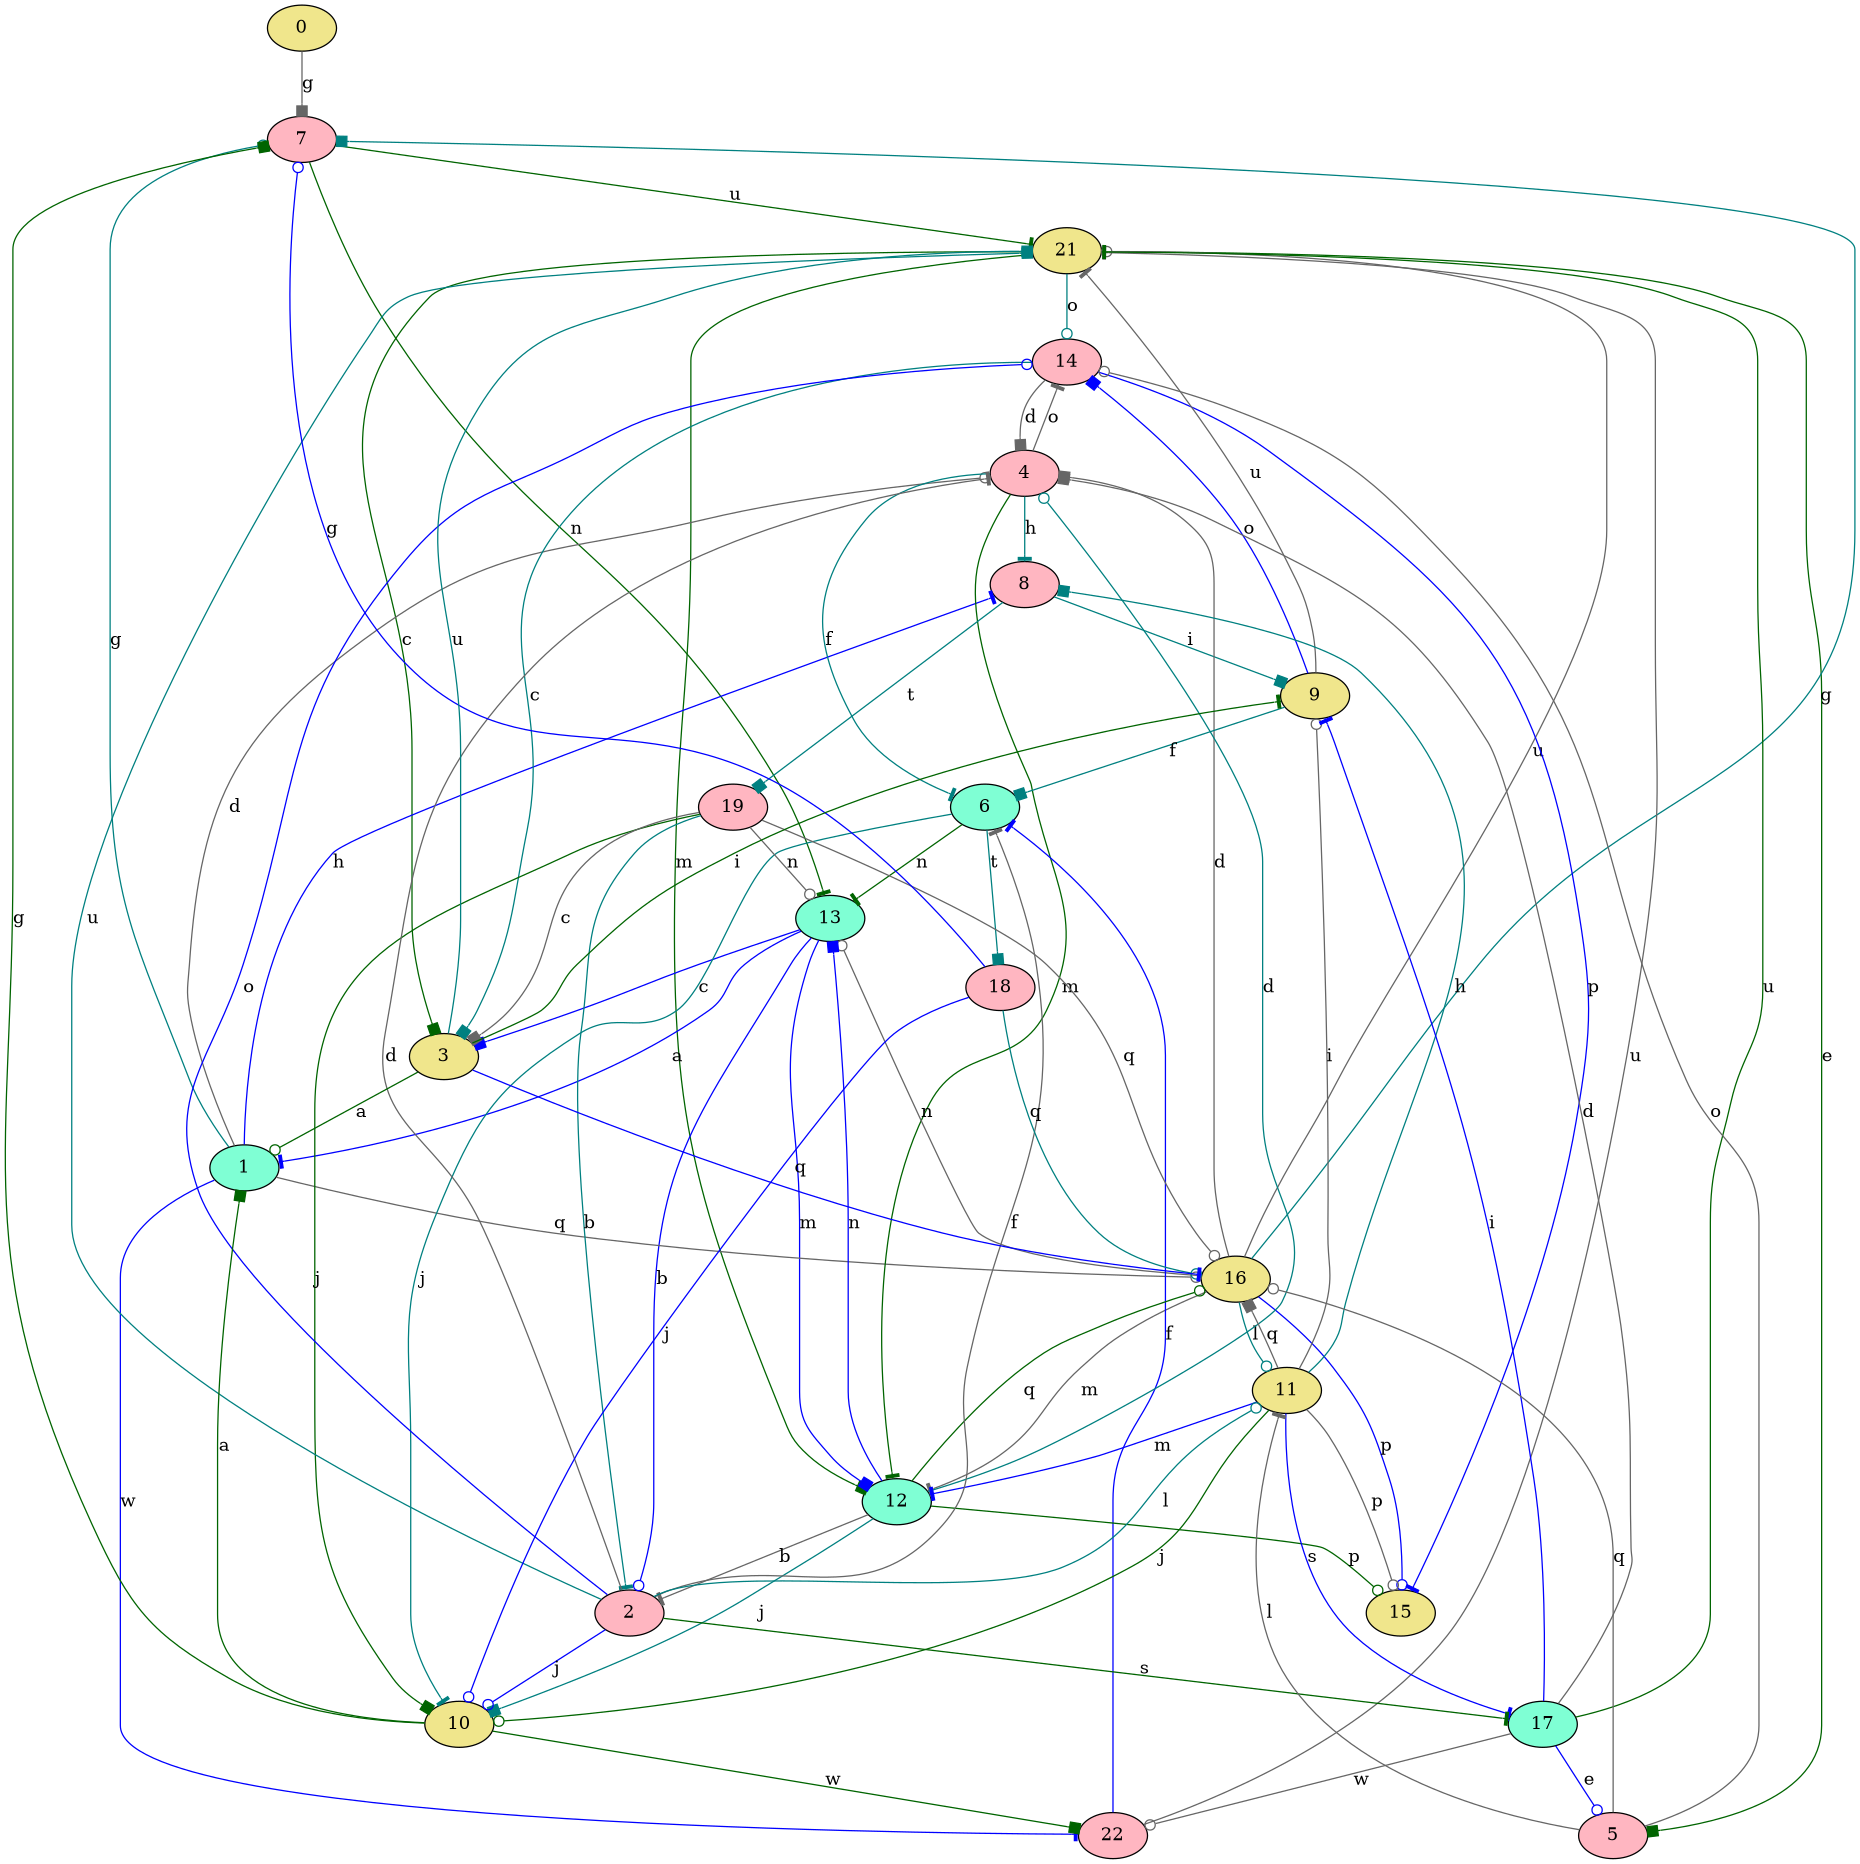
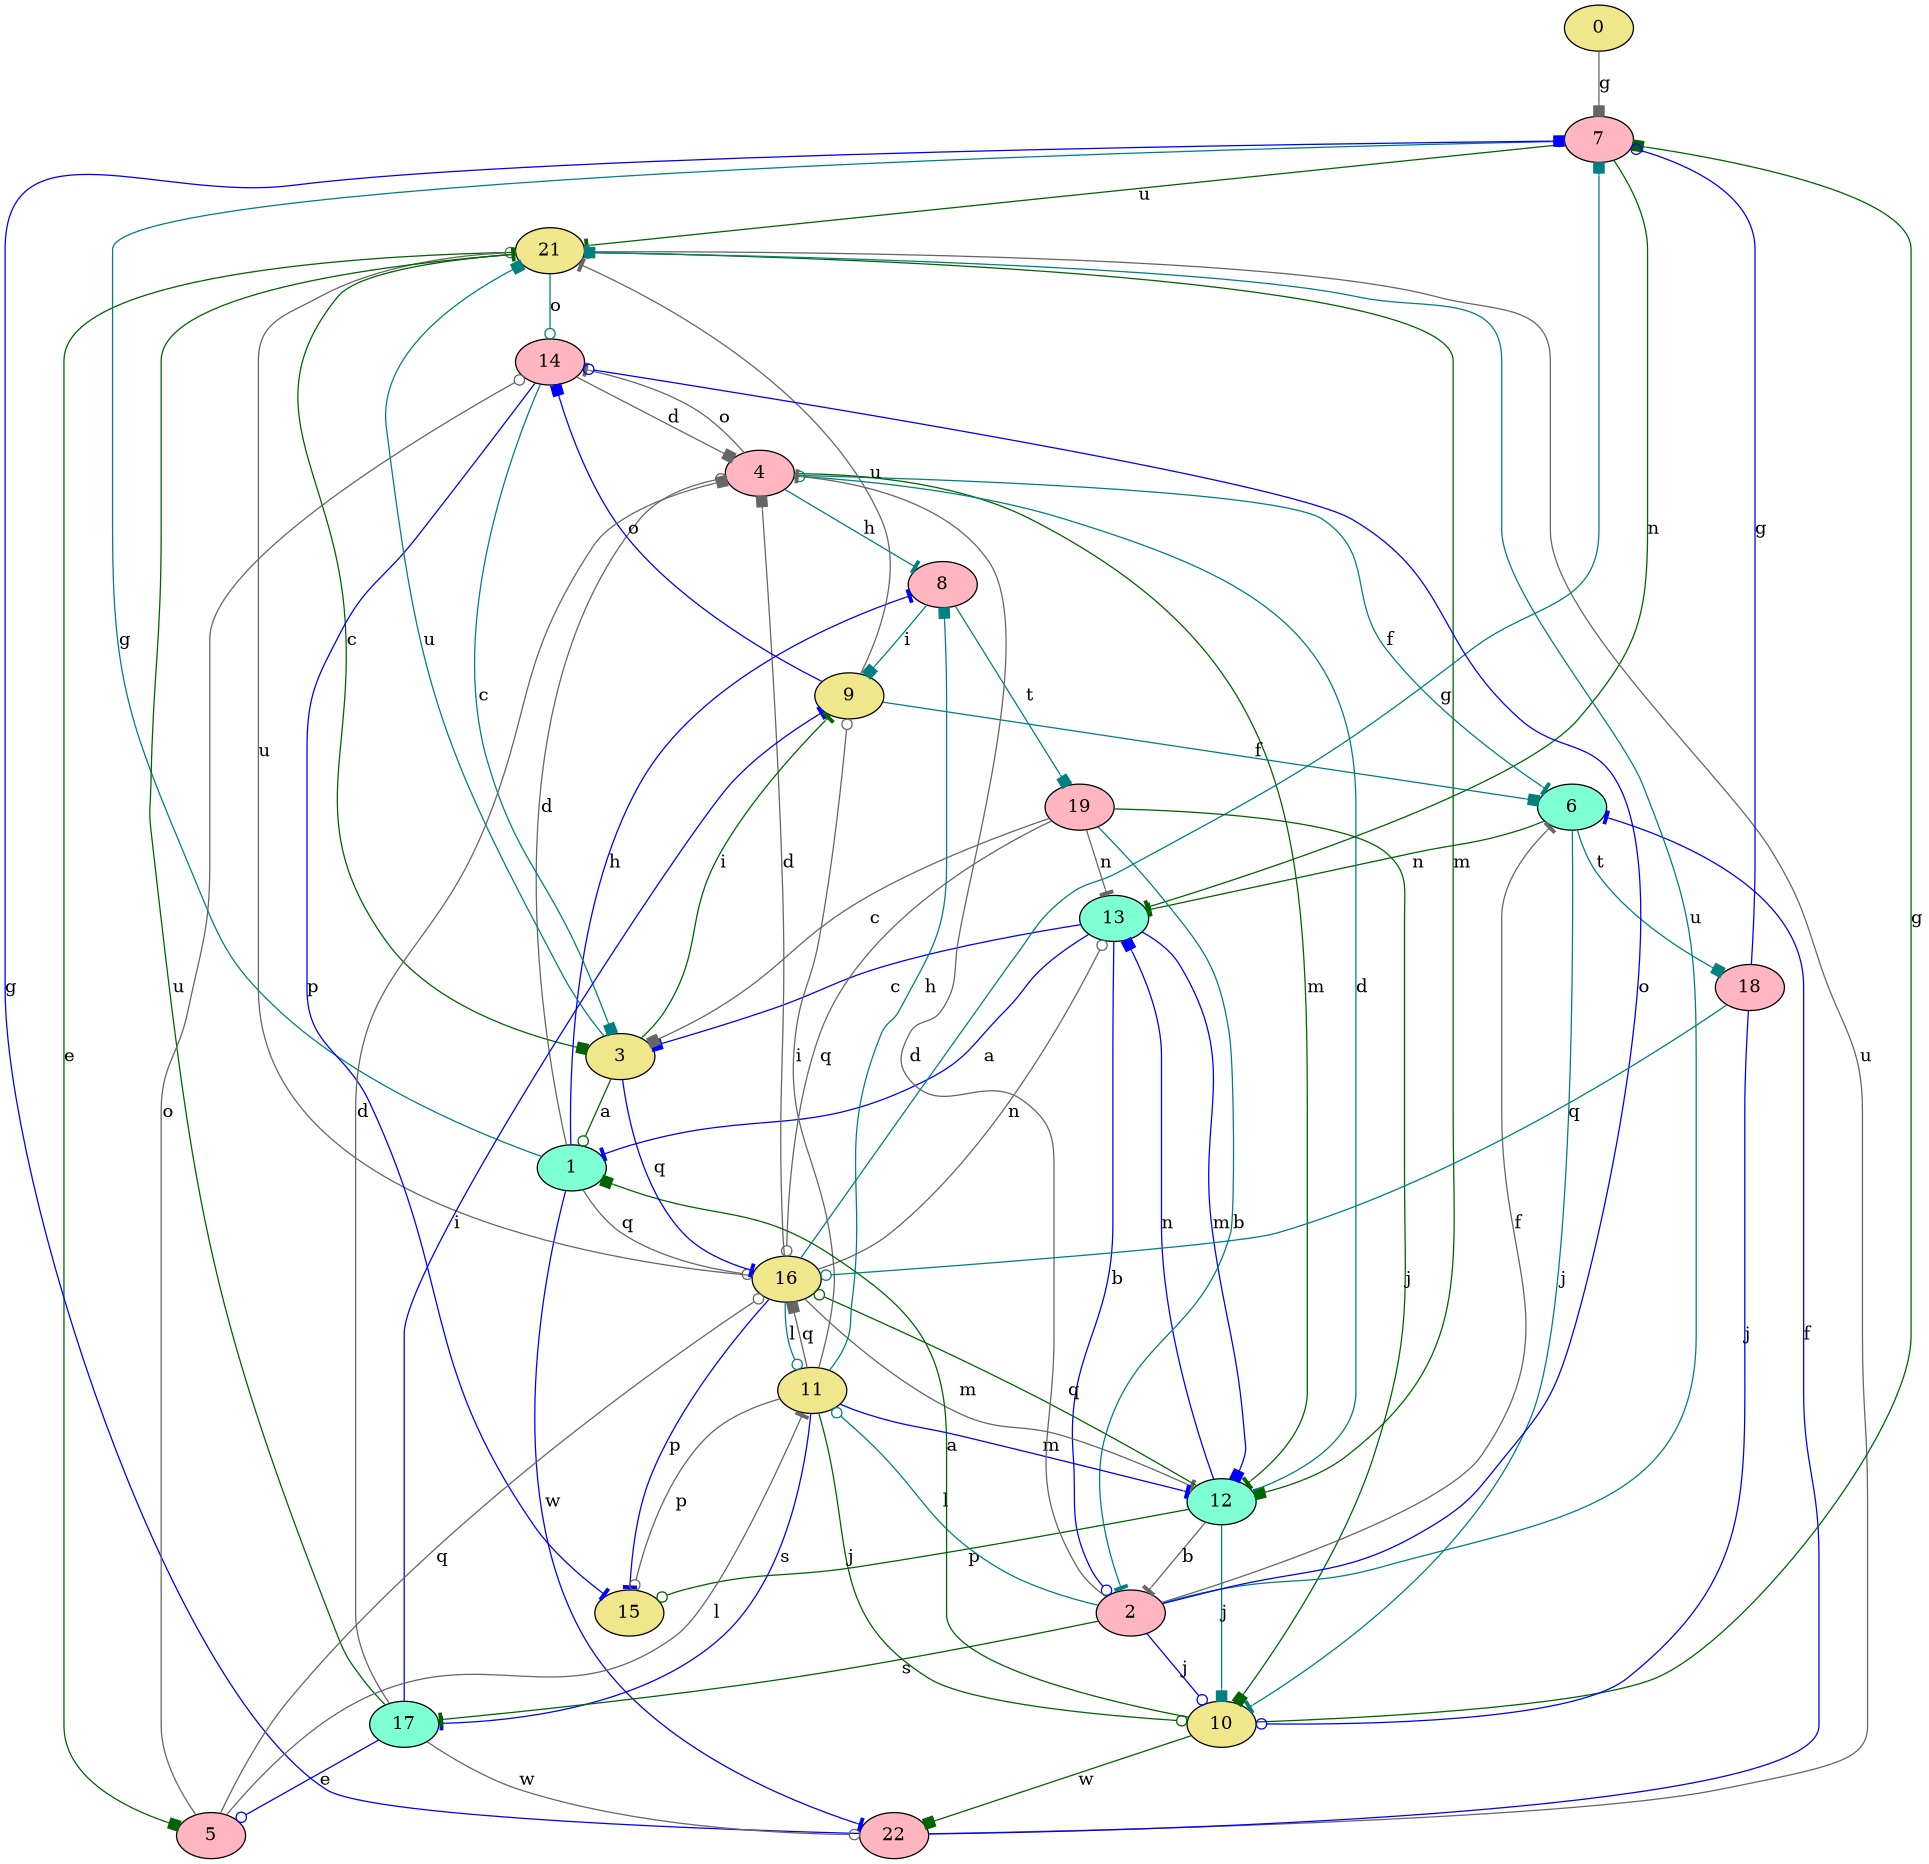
edge "22" -> "7": added, label "g"
edge "19" -> "13": arrowhead odot -> tee
edge "16" -> "15": arrowhead odot -> tee
